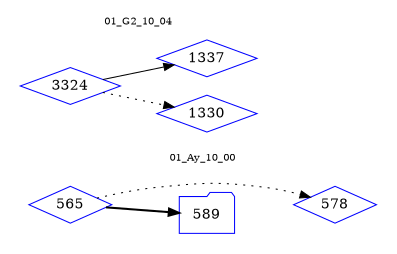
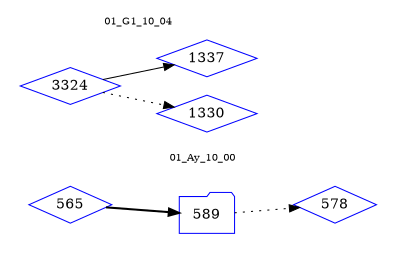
cluster "01_G2_10_04": label "01_G2_10_04" -> "01_G1_10_04"
edge "565" -> "578": now "589" -> "578"
